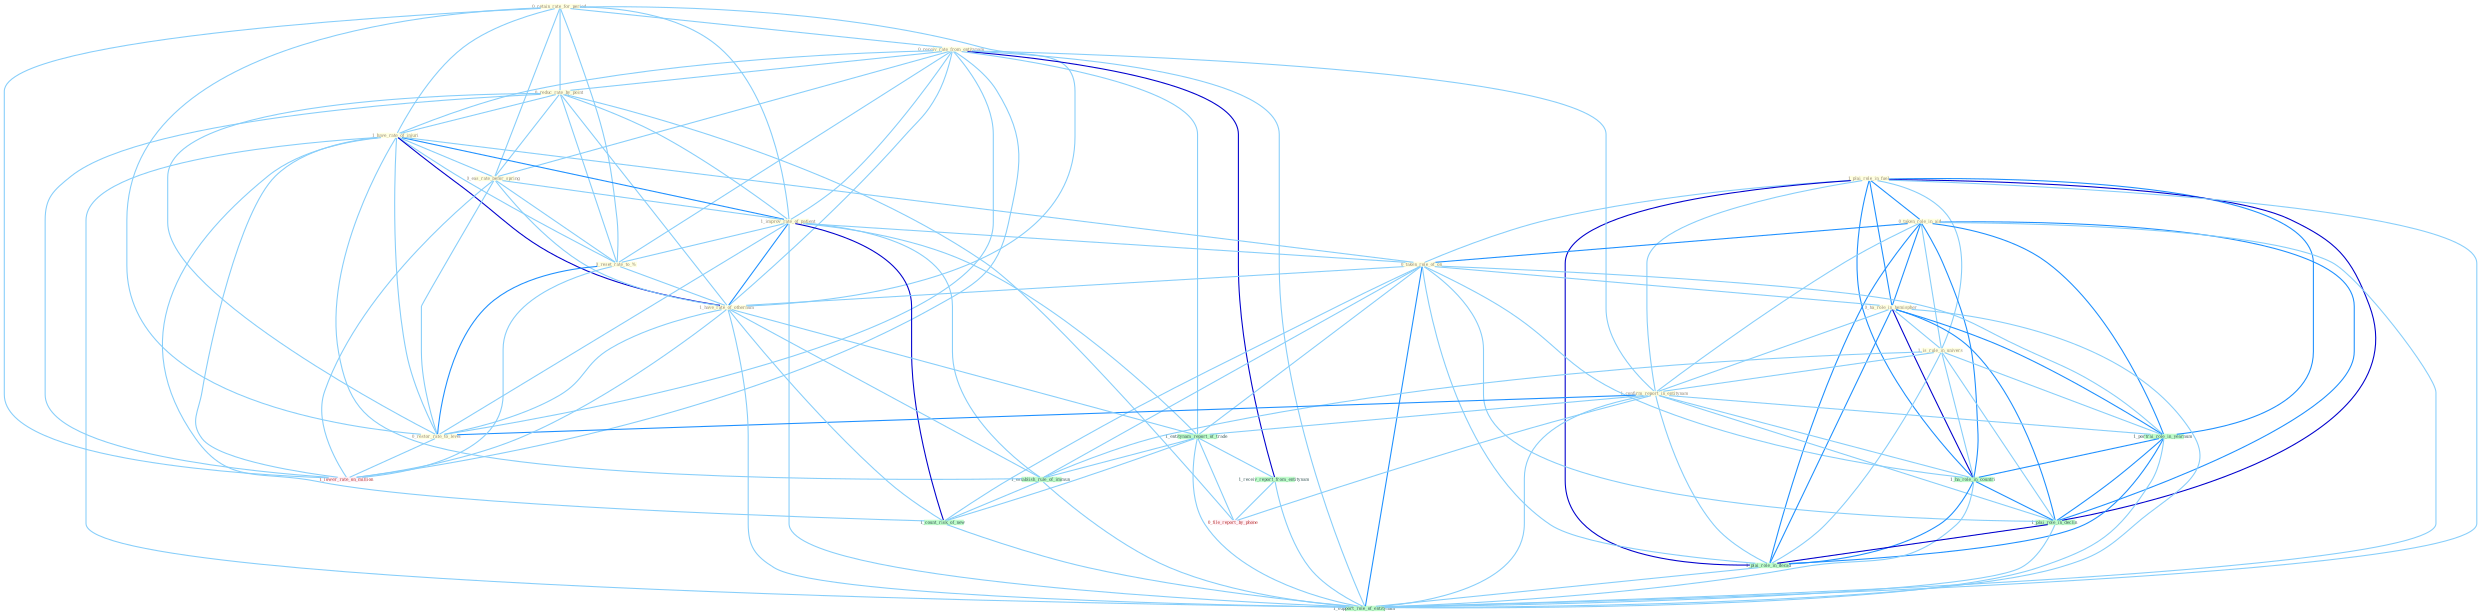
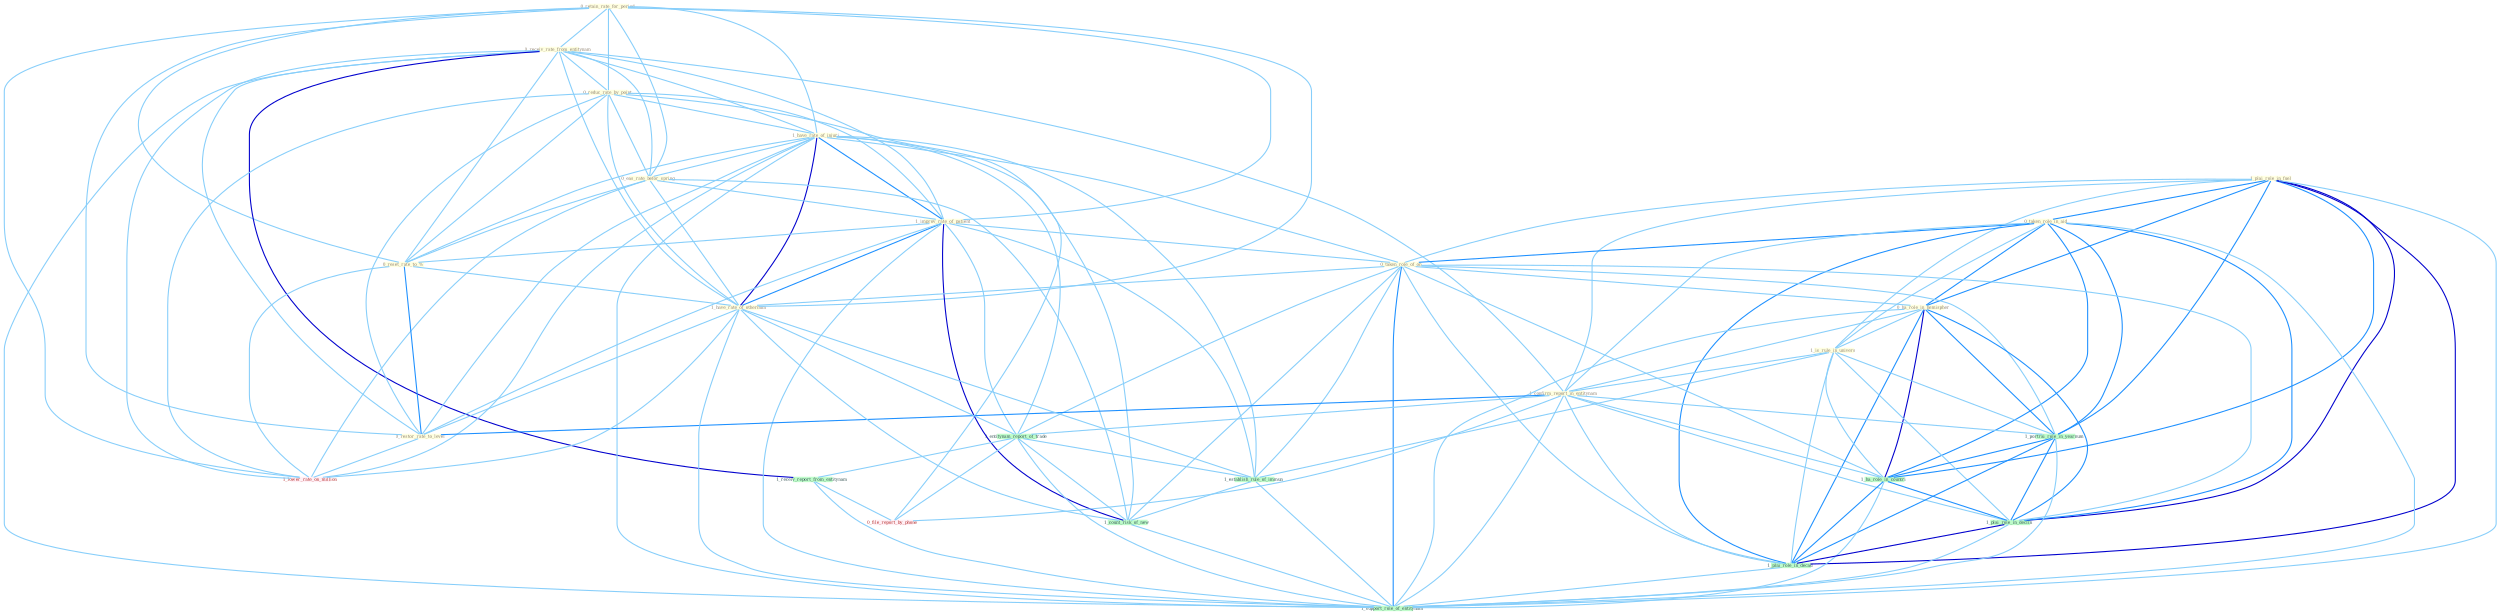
edge "0_receiv_rate_from_entitynam" -- "1_entitynam_report_of_trade": now "1_have_rate_of_injuri" -- "1_entitynam_report_of_trade"
edge "0_eas_rate_befor_spring" -- "0_restor_rate_to_level": now "0_eas_rate_befor_spring" -- "1_count_risk_of_new"
